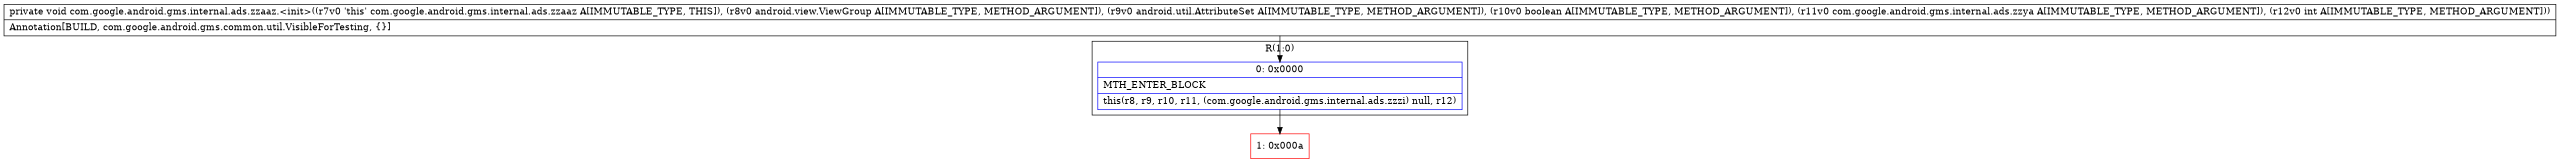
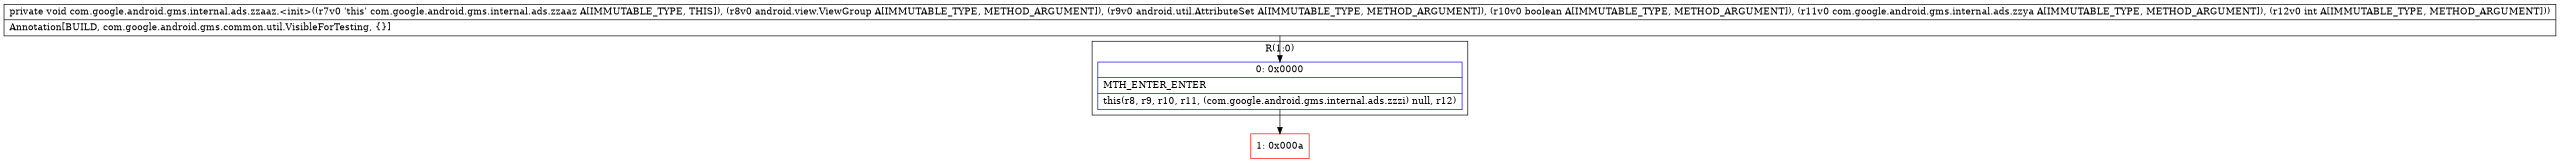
node "0: 0x0000": text "MTH_ENTER_BLOCK" -> "MTH_ENTER_ENTER"
